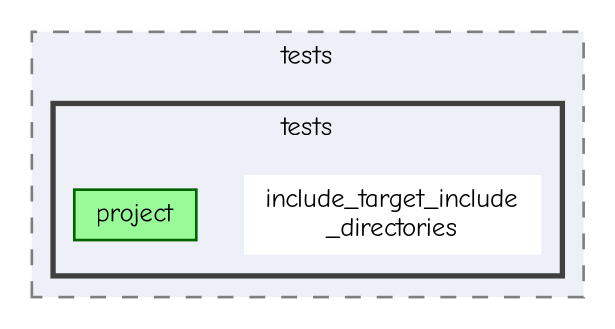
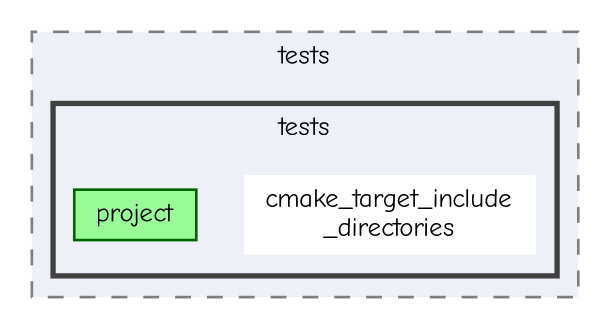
node "include_target_include _directories": label "include_target_include _directories" -> "cmake_target_include _directories"
